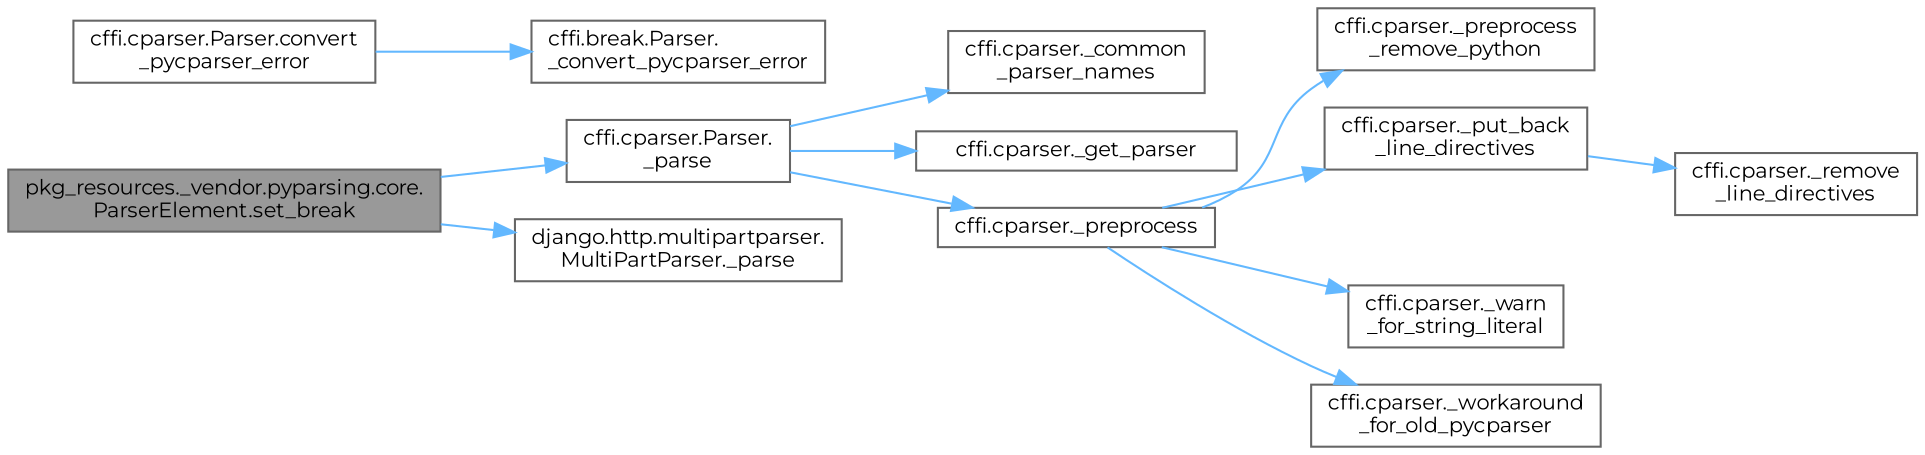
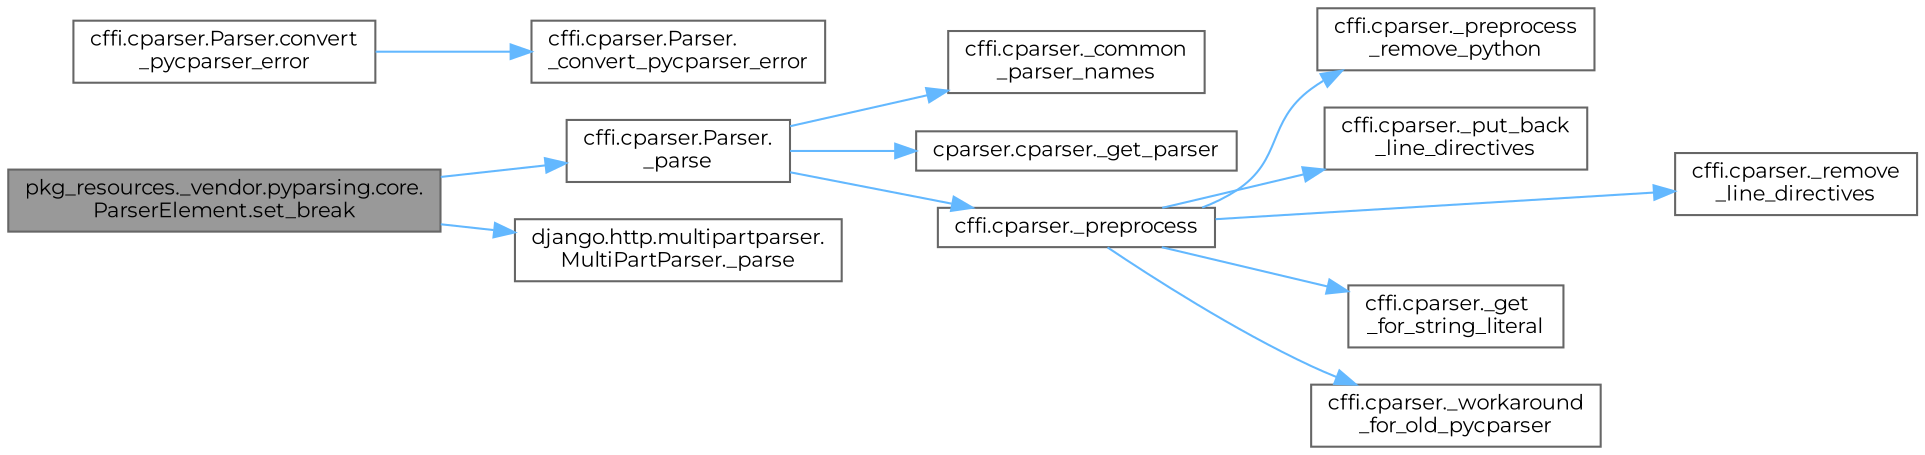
node "cffi.break.Parser. _convert_pycparser_error": label "cffi.break.Parser. _convert_pycparser_error" -> "cffi.cparser.Parser. _convert_pycparser_error"
node "cffi.cparser._get_parser": label "cffi.cparser._get_parser" -> "cparser.cparser._get_parser"
edge "cffi.cparser._put_back _line_directives" -> "cffi.cparser._remove _line_directives": now "cffi.cparser._preprocess" -> "cffi.cparser._remove _line_directives"
node "cffi.cparser._warn _for_string_literal": label "cffi.cparser._warn _for_string_literal" -> "cffi.cparser._get _for_string_literal"
